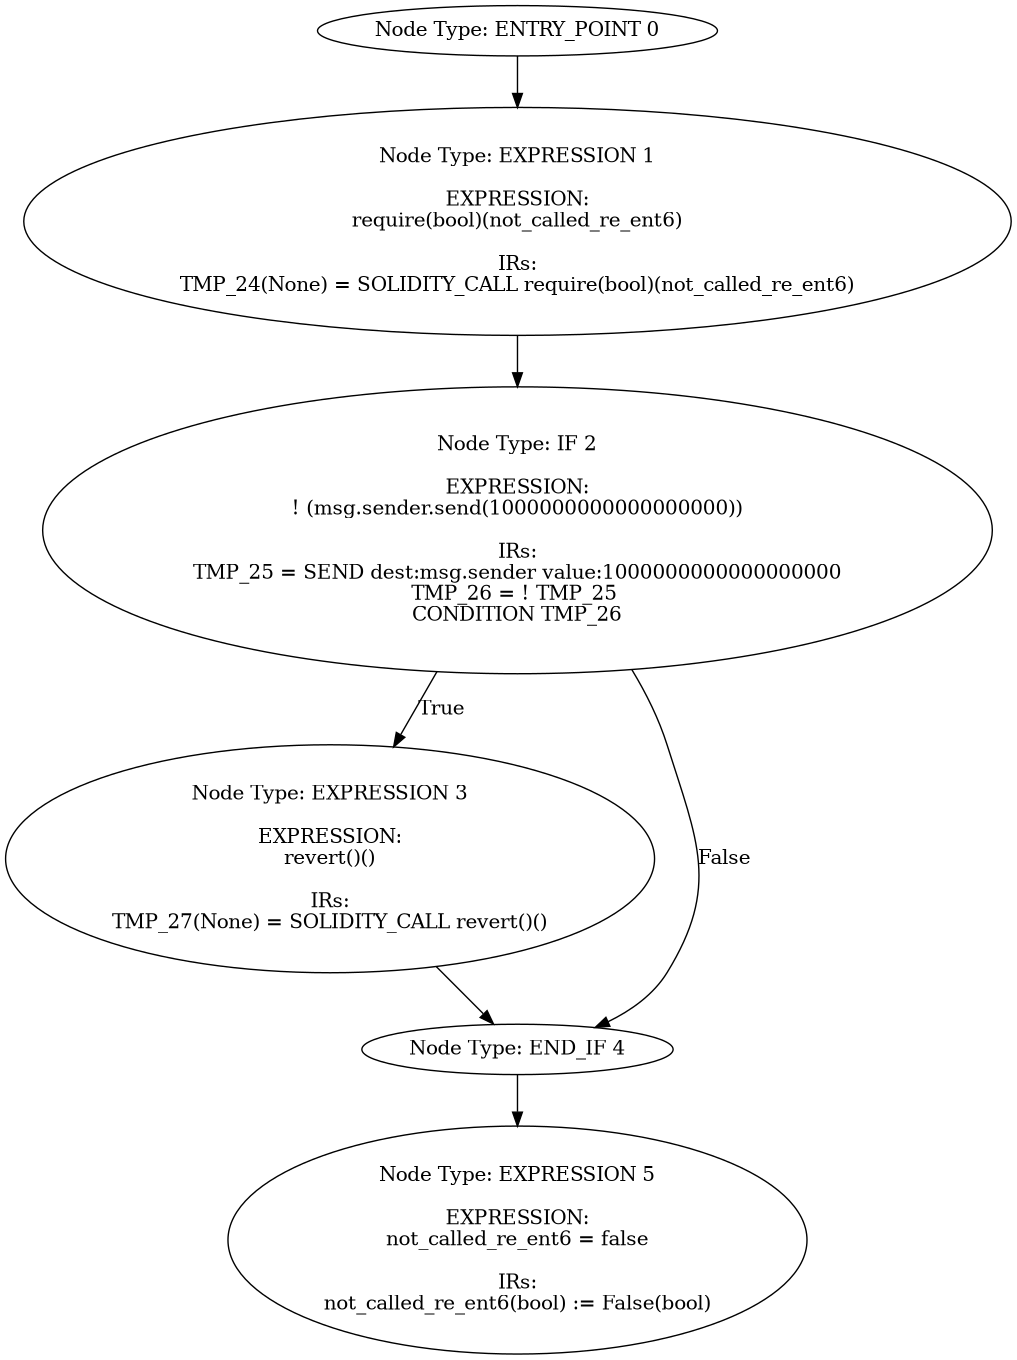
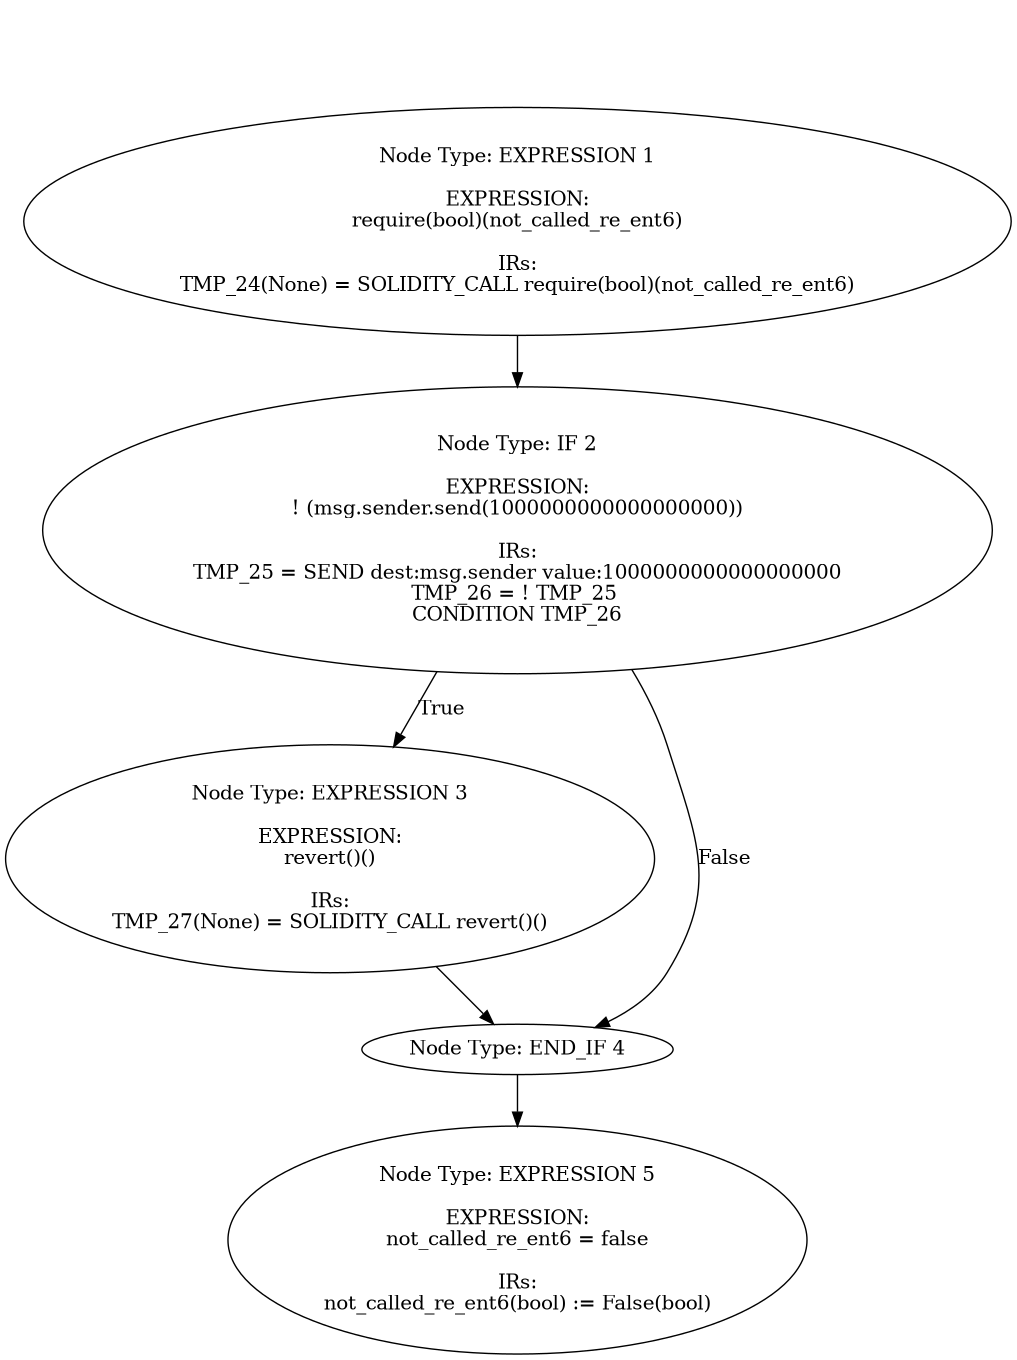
node "Node Type: ENTRY_POINT 0": removed
